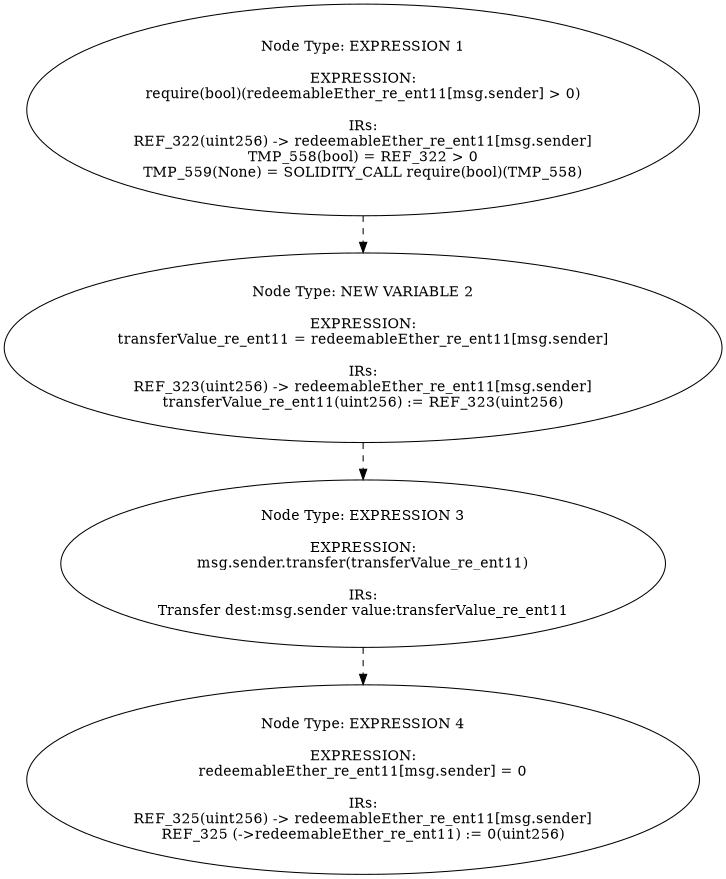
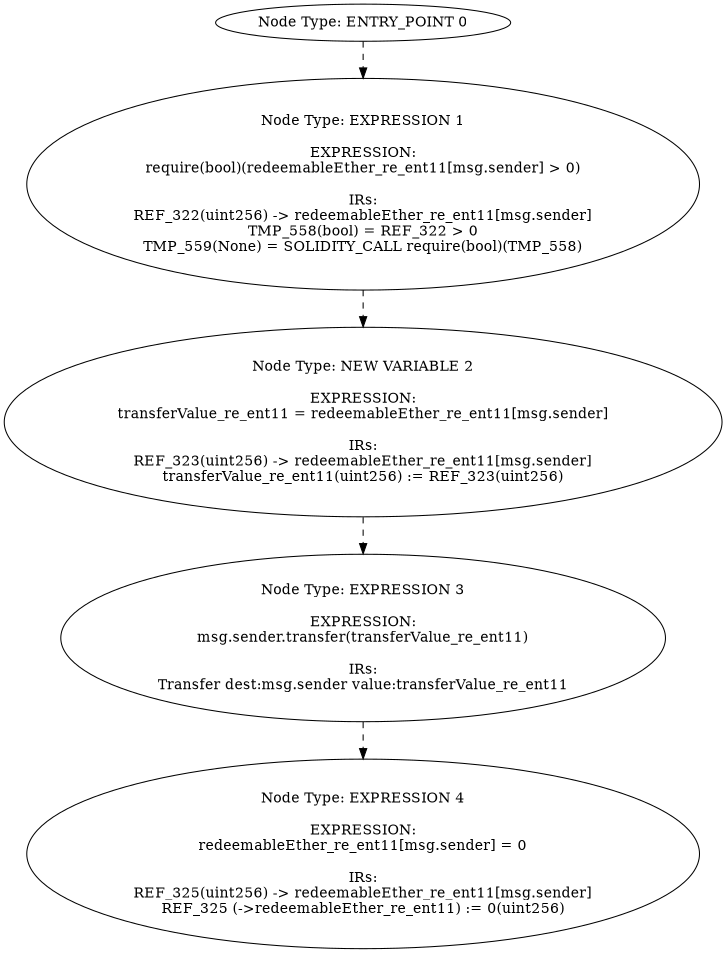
node "Node Type: ENTRY_POINT 0": added
